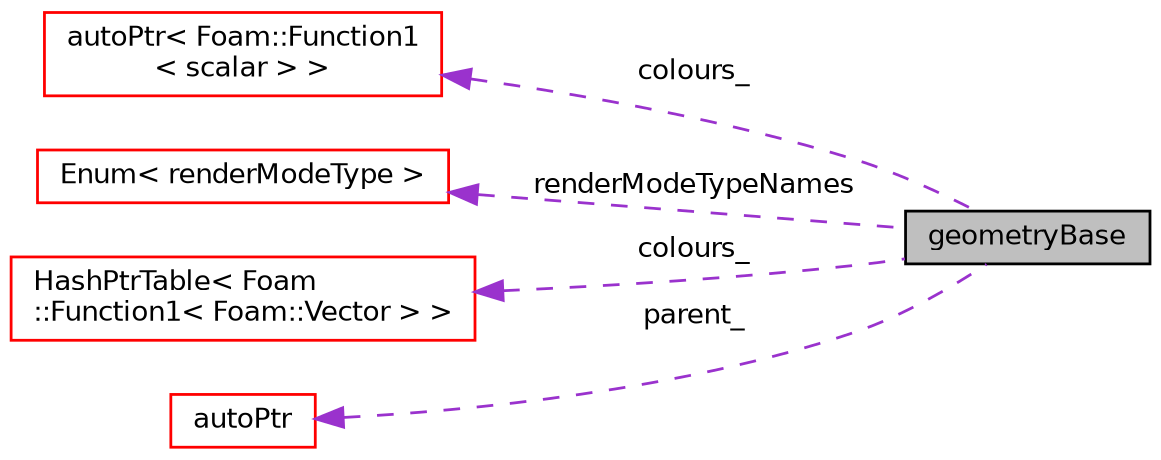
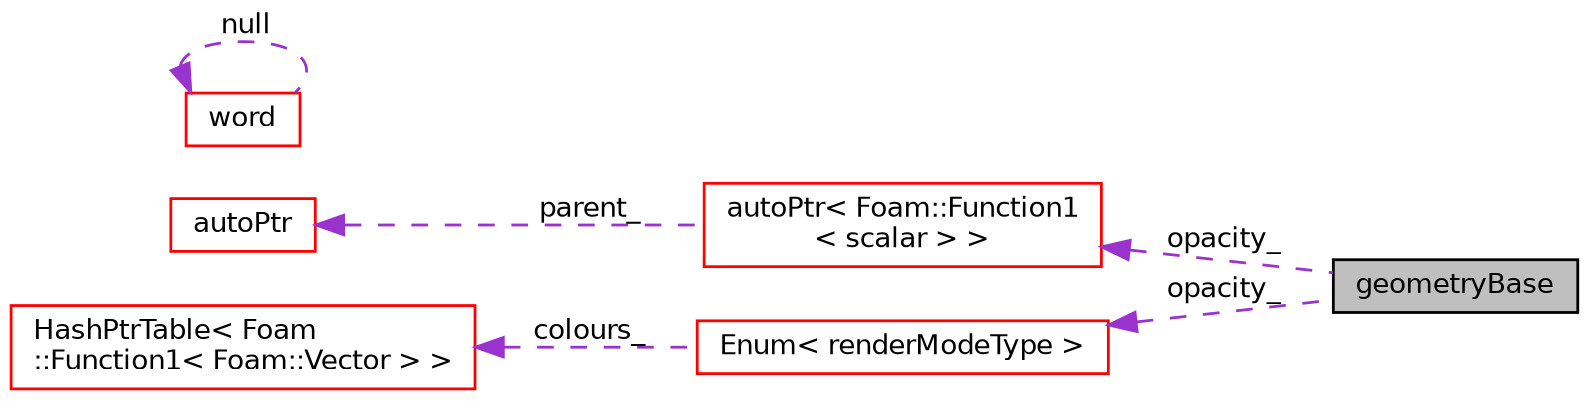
edge "geometryBase" -> "autoPtr< Foam::Function1 < scalar > >": label " colours_" -> " opacity_"
node "word": added
edge "geometryBase" -> "Enum< renderModeType >": label " renderModeTypeNames" -> " opacity_"
edge "geometryBase" -> "HashPtrTable< Foam ::Function1< Foam::Vector > >": now "Enum< renderModeType >" -> "HashPtrTable< Foam ::Function1< Foam::Vector > >"
edge "geometryBase" -> "autoPtr": now "autoPtr< Foam::Function1 < scalar > >" -> "autoPtr"
